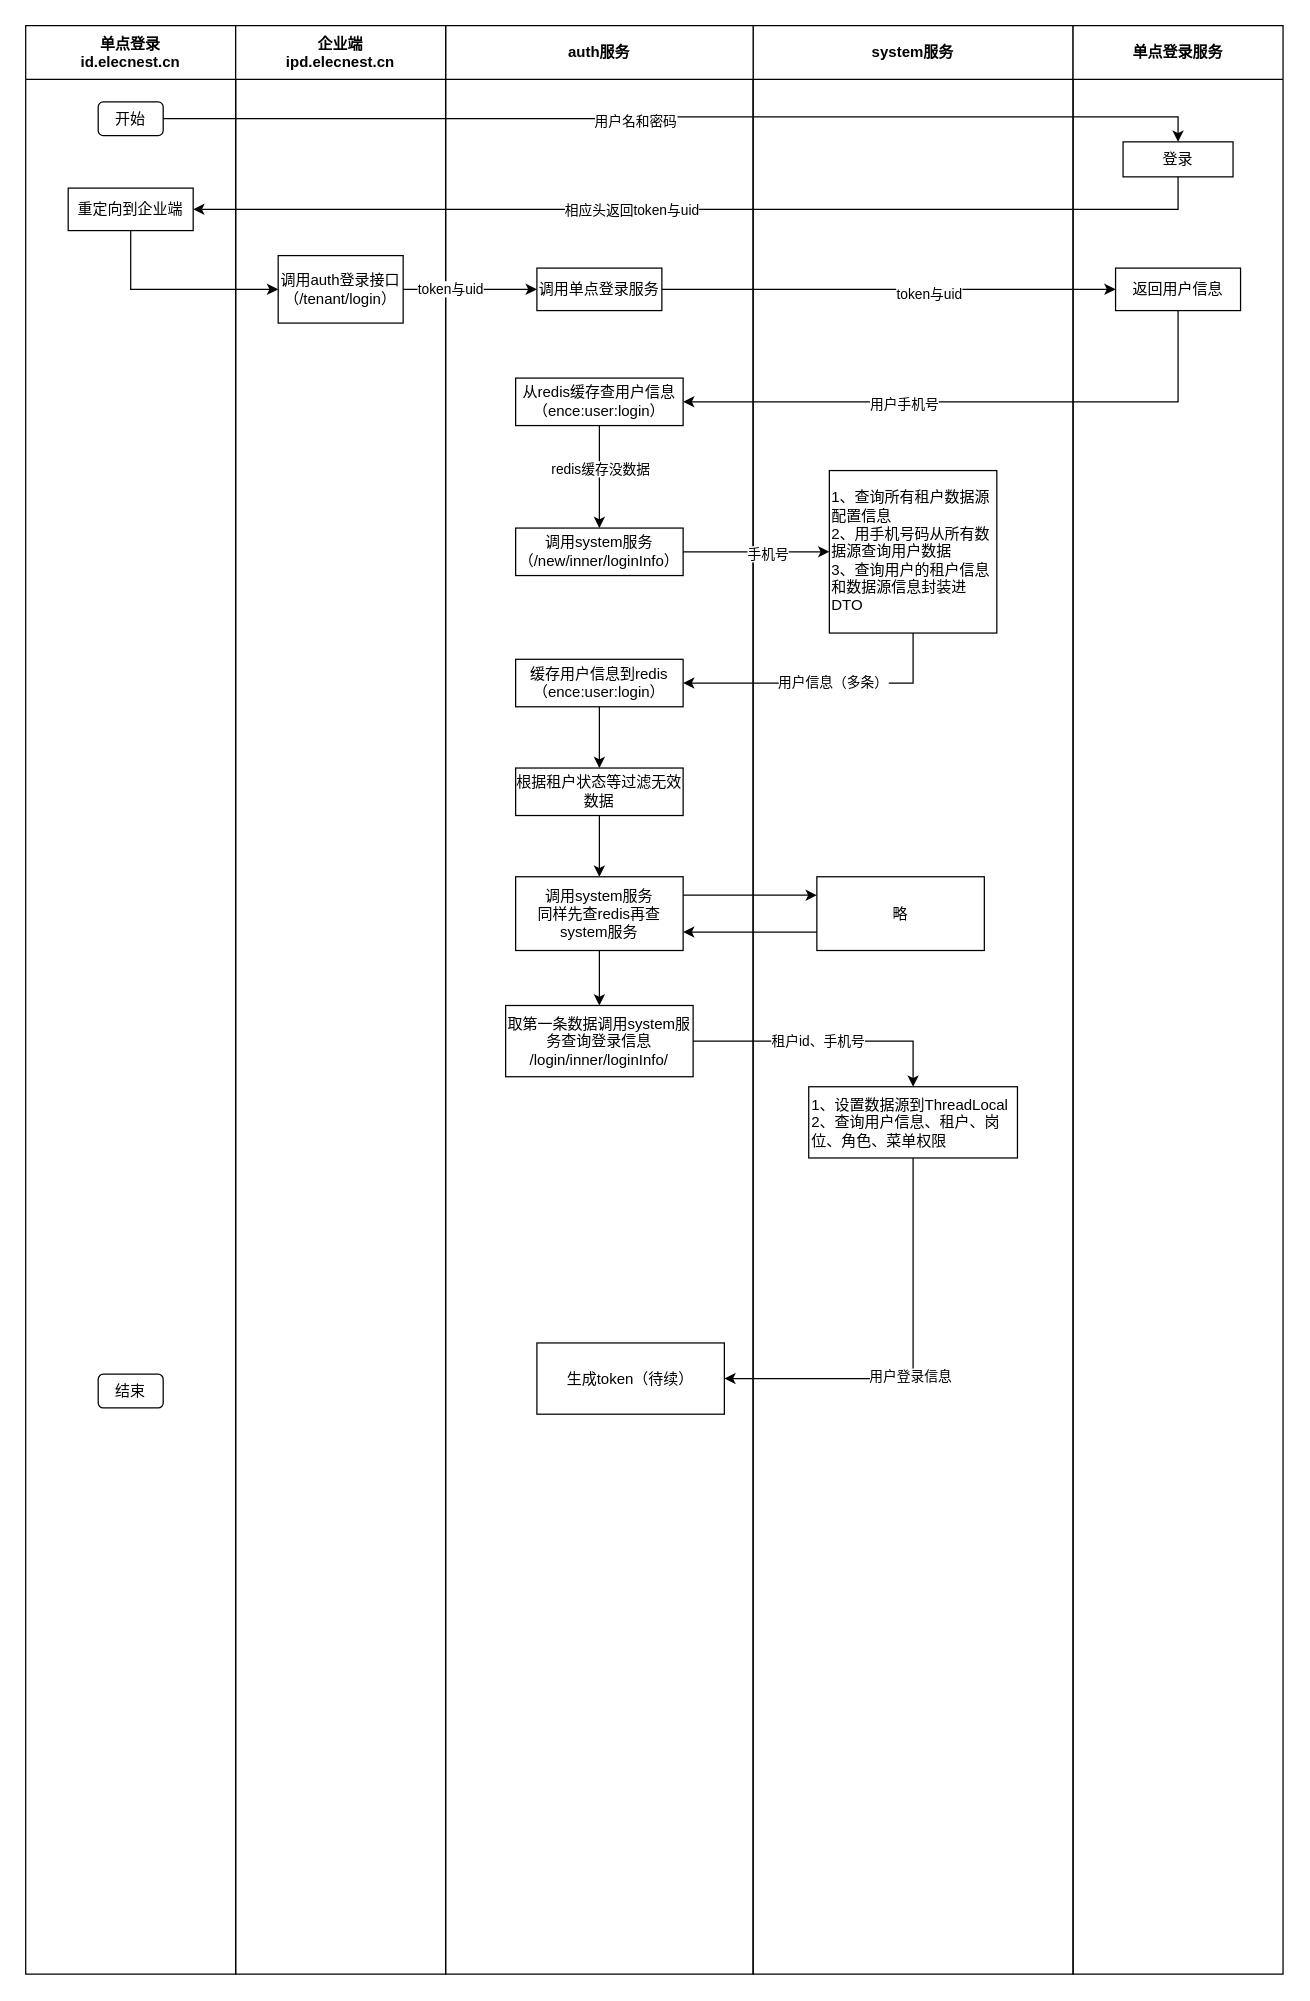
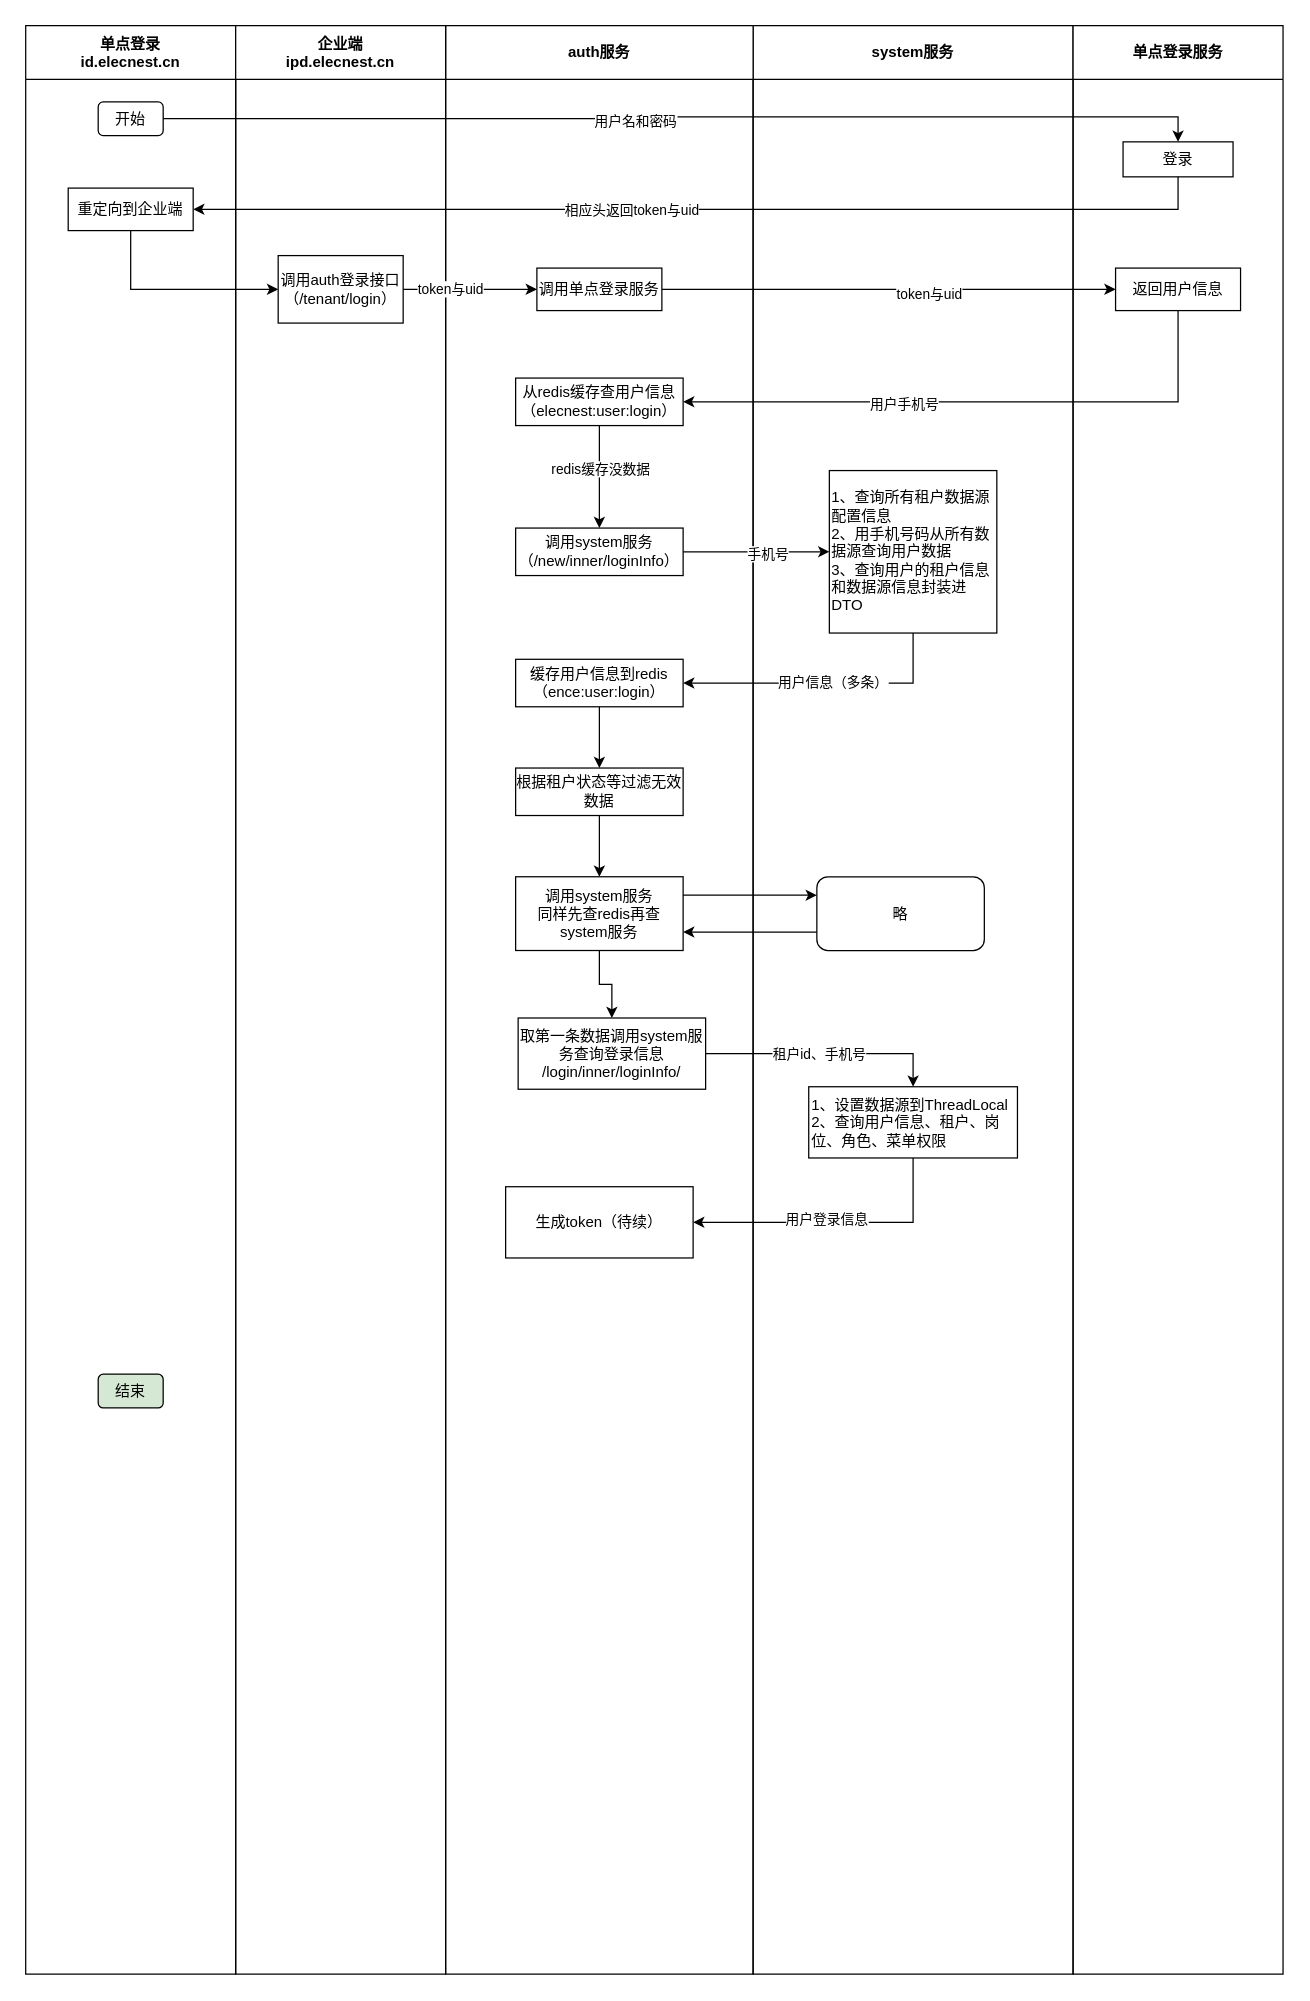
node "从redis缓存查用户信息（ence:user:login）": label "从redis缓存查用户信息（ence:user:login）" -> "从redis缓存查用户信息（elecnest:user:login）"
node "略": shape rectangle -> rounded rectangle
node "取第一条数据调用system服务查询登录信息 /login/inner/loginInfo/": moved (599, 1041) -> (612, 1054)
node "生成token（待续）": moved (631, 1379) -> (599, 1223)
node "结束": fillcolor #ffffff -> #d5e8d4
